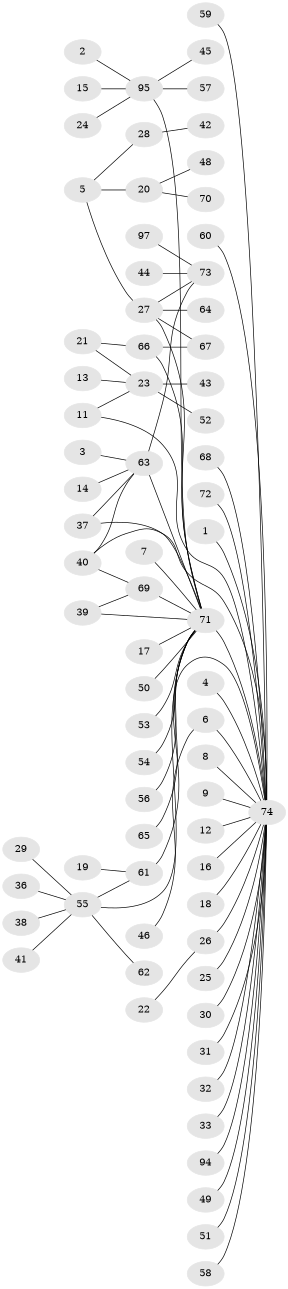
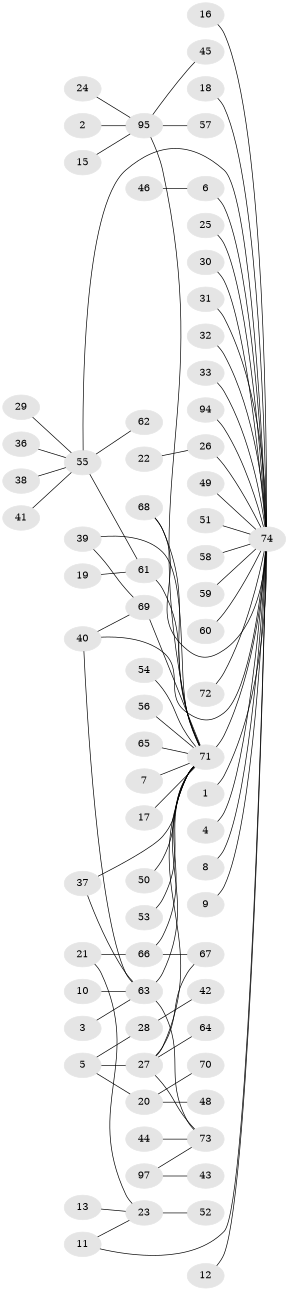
edge "23" -- "43": now "97" -- "43"
node "14": label "14" -> "10"
edge "68" -- "71": added
